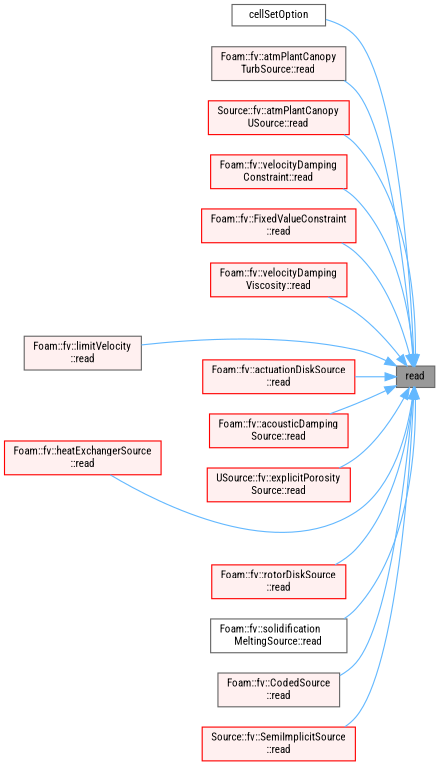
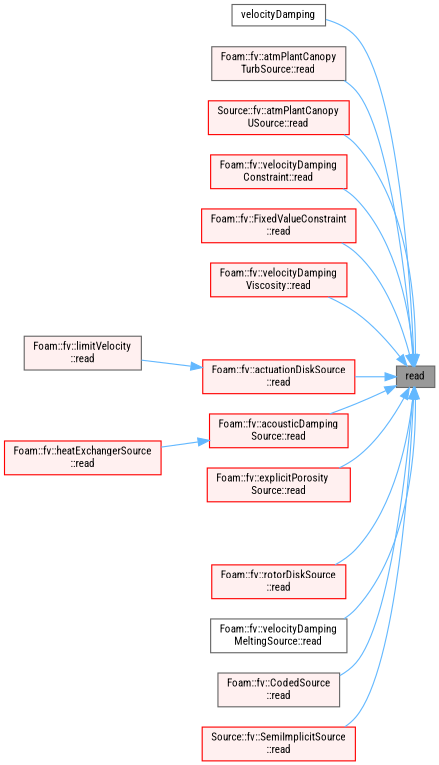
node "cellSetOption": label "cellSetOption" -> "velocityDamping"
edge "Foam::fv::limitVelocity ::read" -> "read": now "Foam::fv::limitVelocity ::read" -> "Foam::fv::actuationDiskSource ::read"
node "USource::fv::explicitPorosity Source::read": label "USource::fv::explicitPorosity Source::read" -> "Foam::fv::explicitPorosity Source::read"
edge "Foam::fv::heatExchangerSource ::read" -> "read": now "Foam::fv::heatExchangerSource ::read" -> "Foam::fv::acousticDamping Source::read"
node "Foam::fv::solidification MeltingSource::read": label "Foam::fv::solidification MeltingSource::read" -> "Foam::fv::velocityDamping MeltingSource::read"
